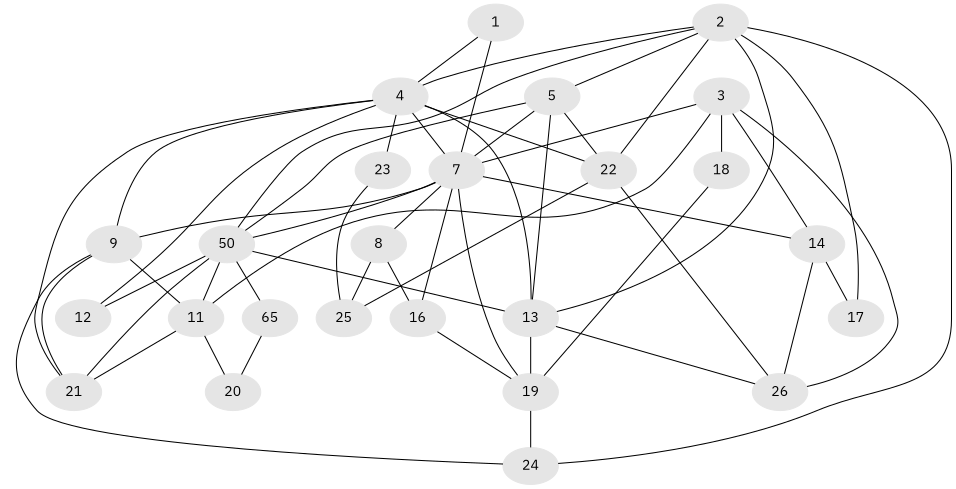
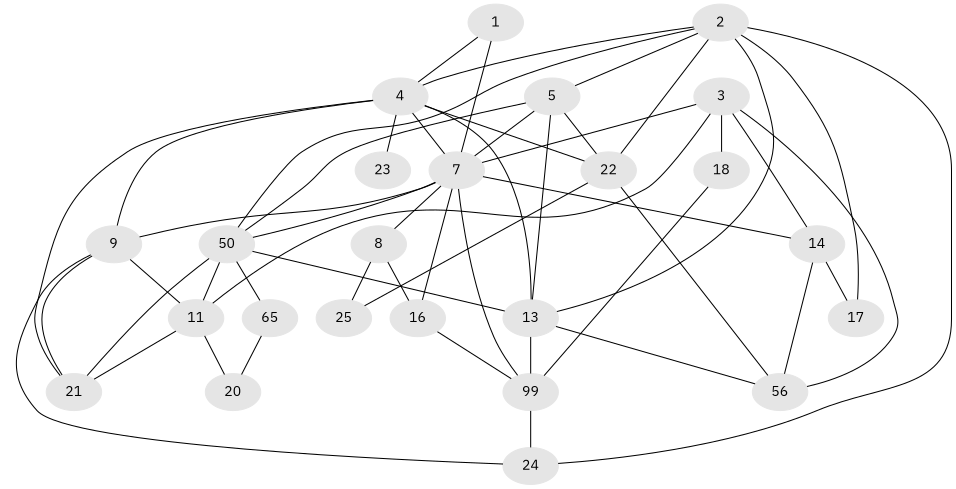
edge "23" -- "25": removed
node "12": removed
node "19": label "19" -> "99"
node "26": label "26" -> "56"
